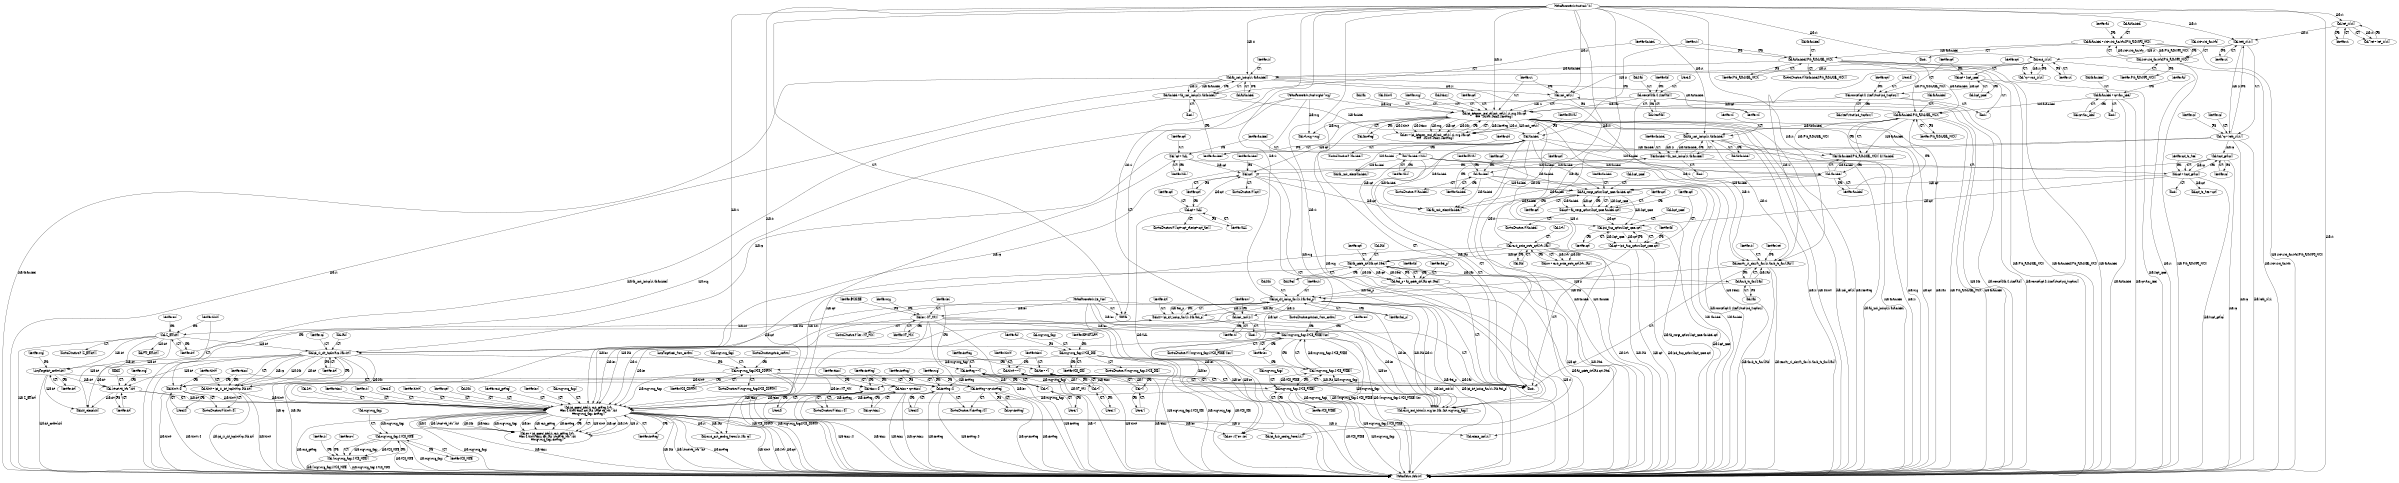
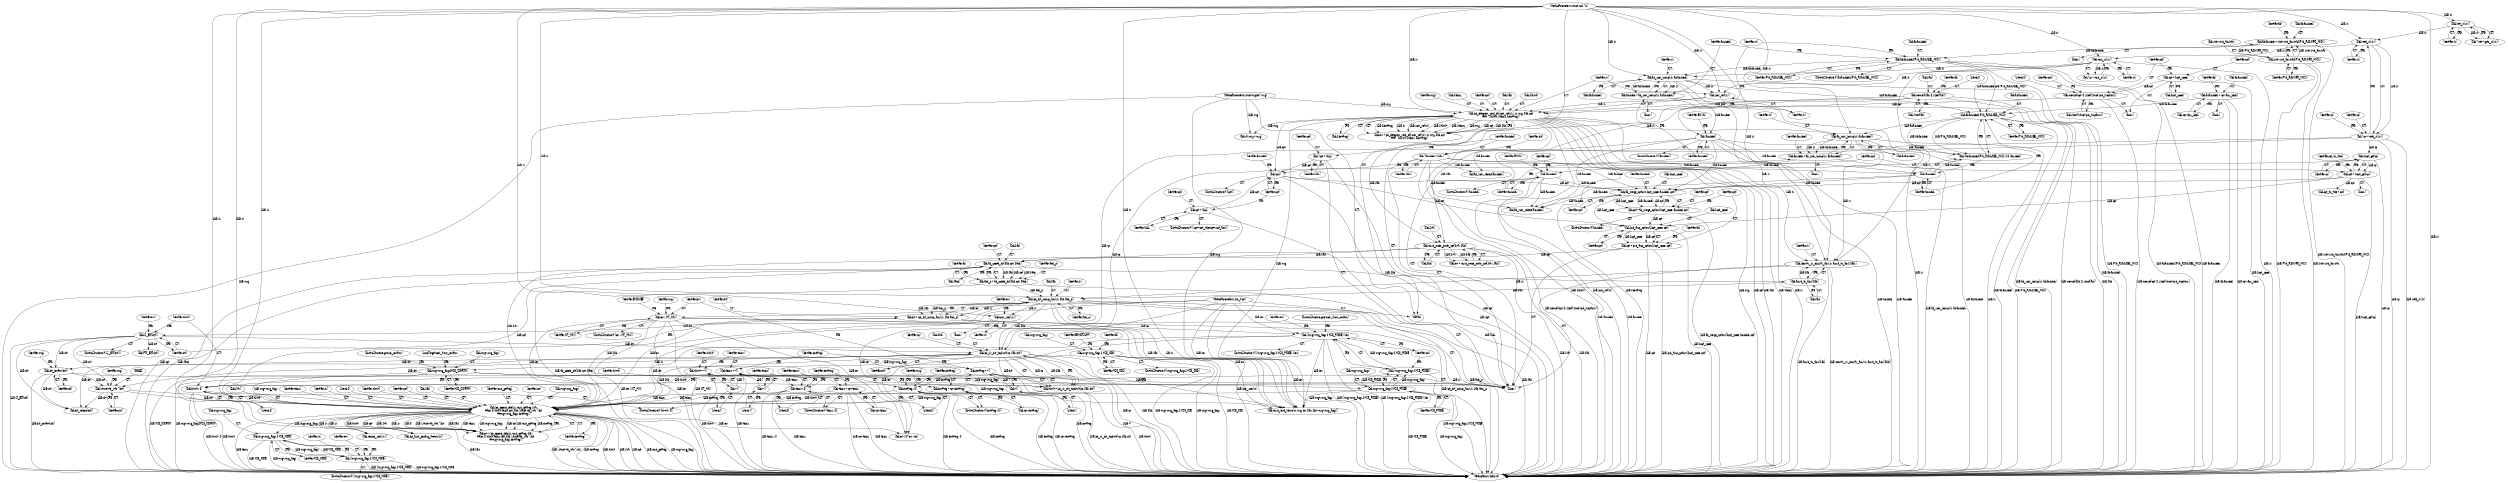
node "(Call,*inet = inet_sk(sk))": label "(Call,*inet = inet_sk(sk))" -> "(Call,*inet = goto_sk(sk))"
edge "(Call,opt = ipv6_fixup_options(&opt_space, opt))" -> "(Call,ipv6_fixup_options(&opt_space, opt))": removed, label "CFG:"
node "(Identifier,inet)": removed
node "(JumpTarget,dst_confirm(dst))": label "(JumpTarget,dst_confirm(dst))" -> "(Call,dst_confirm(dst))"
node "(Call,flen = -1)": label "(Call,flen = -1)" -> "(Call,tclass = -1)"
node "(ControlStructure,if (msg->msg_flags&MSG_CONFIRM))": removed
node "(Call,rawv6_push_pending_frames(sk, &fl6, rp))": removed
node "(ControlStructure,if (!(msg->msg_flags & MSG_MORE)))": added
